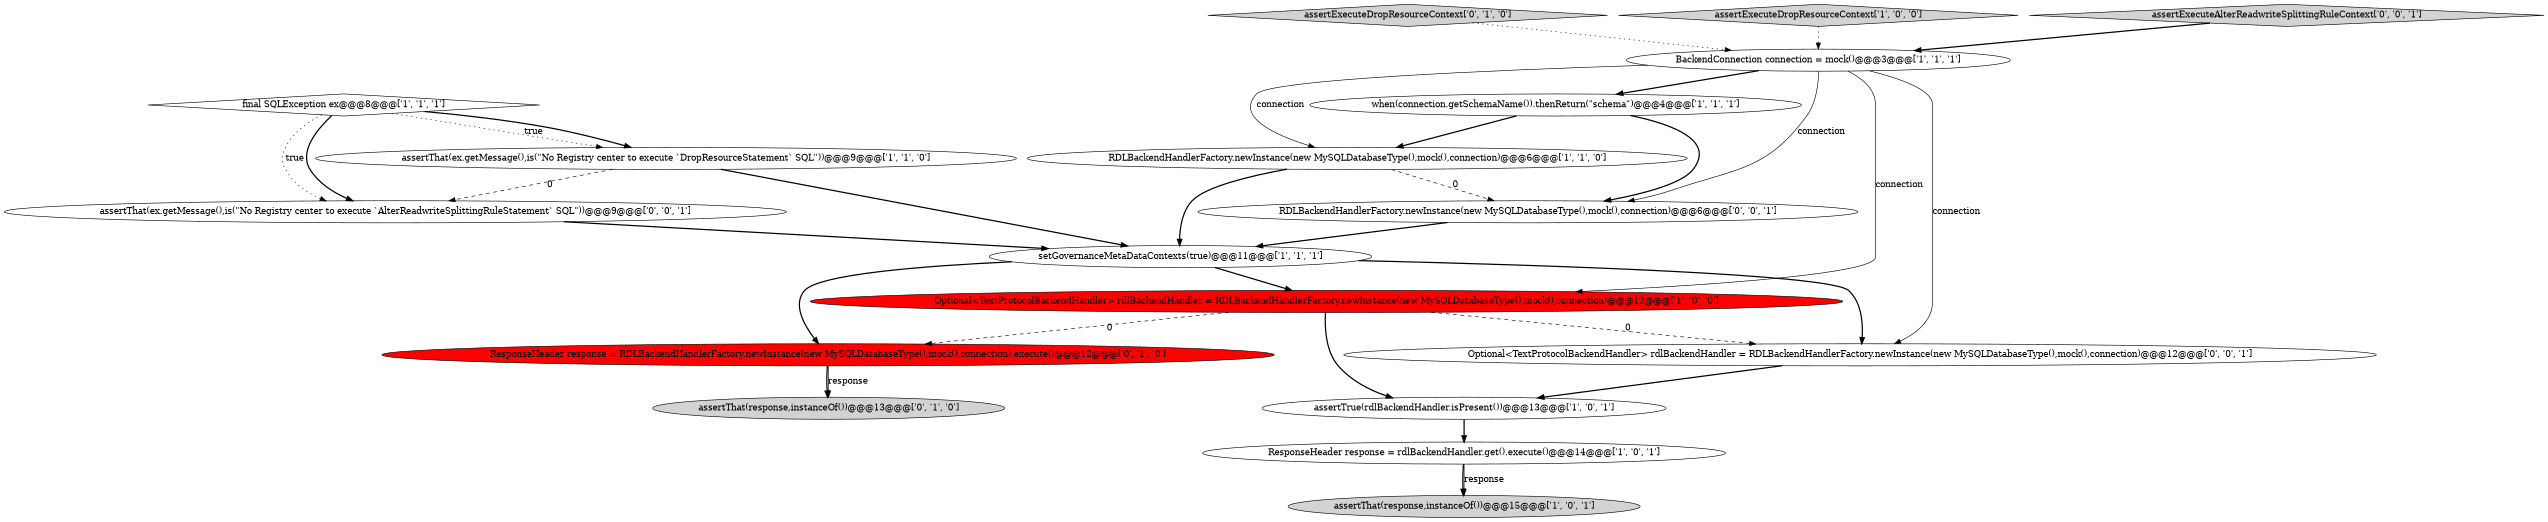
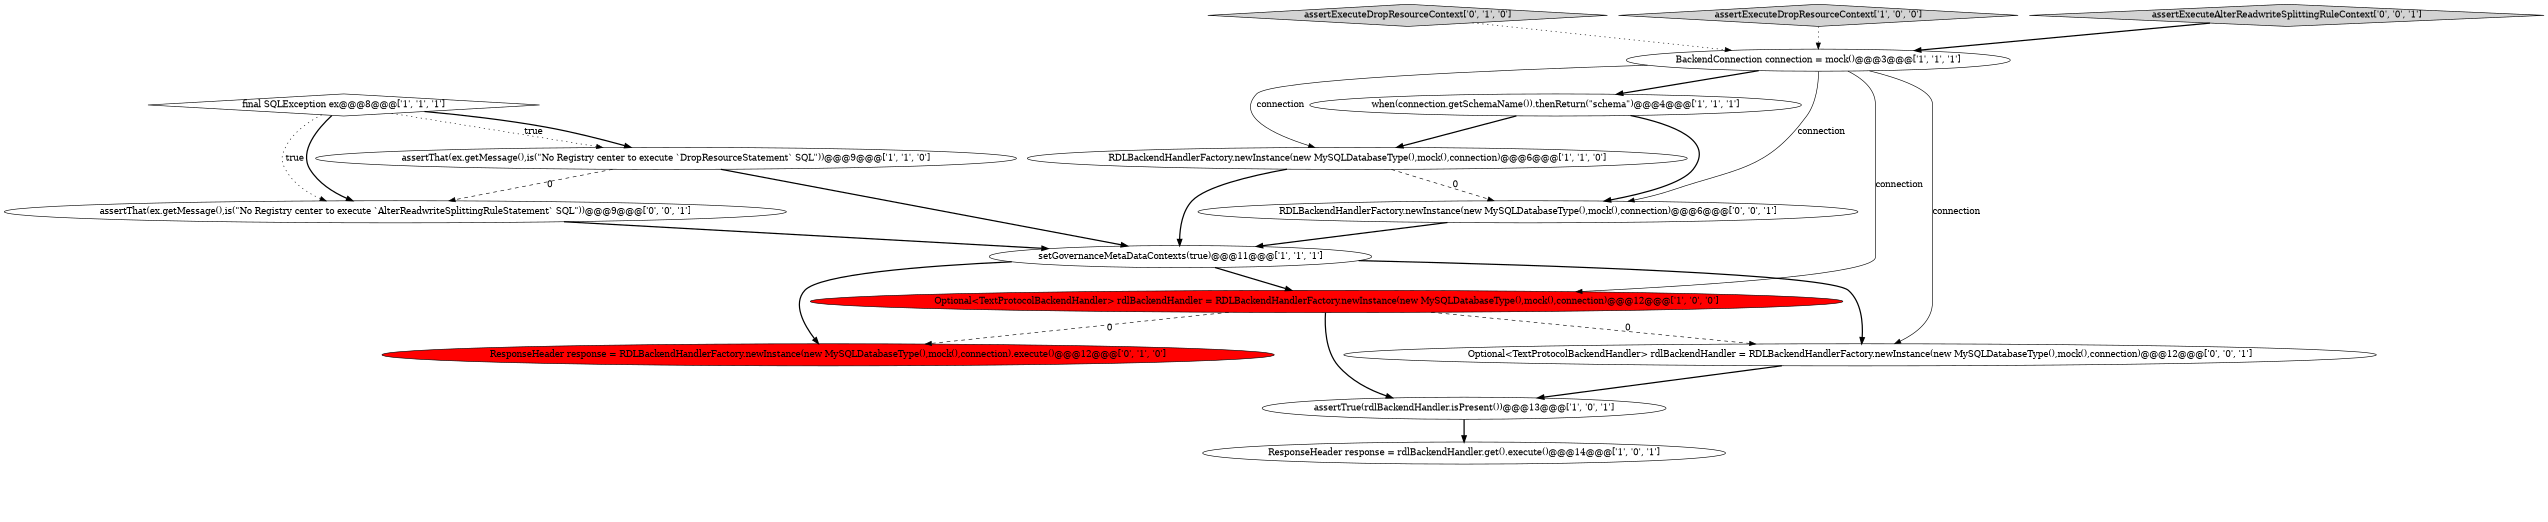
node "assertThat(response,instanceOf())@@@13@@@['0', '1', '0']": removed
node "assertThat(response,instanceOf())@@@15@@@['1', '0', '1']": removed
